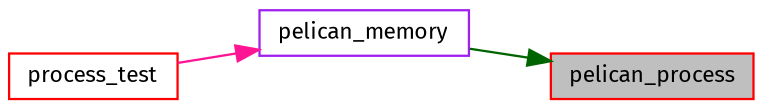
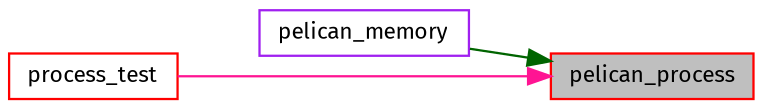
edge "process_test" -> "pelican_memory": now "process_test" -> "pelican_process"
